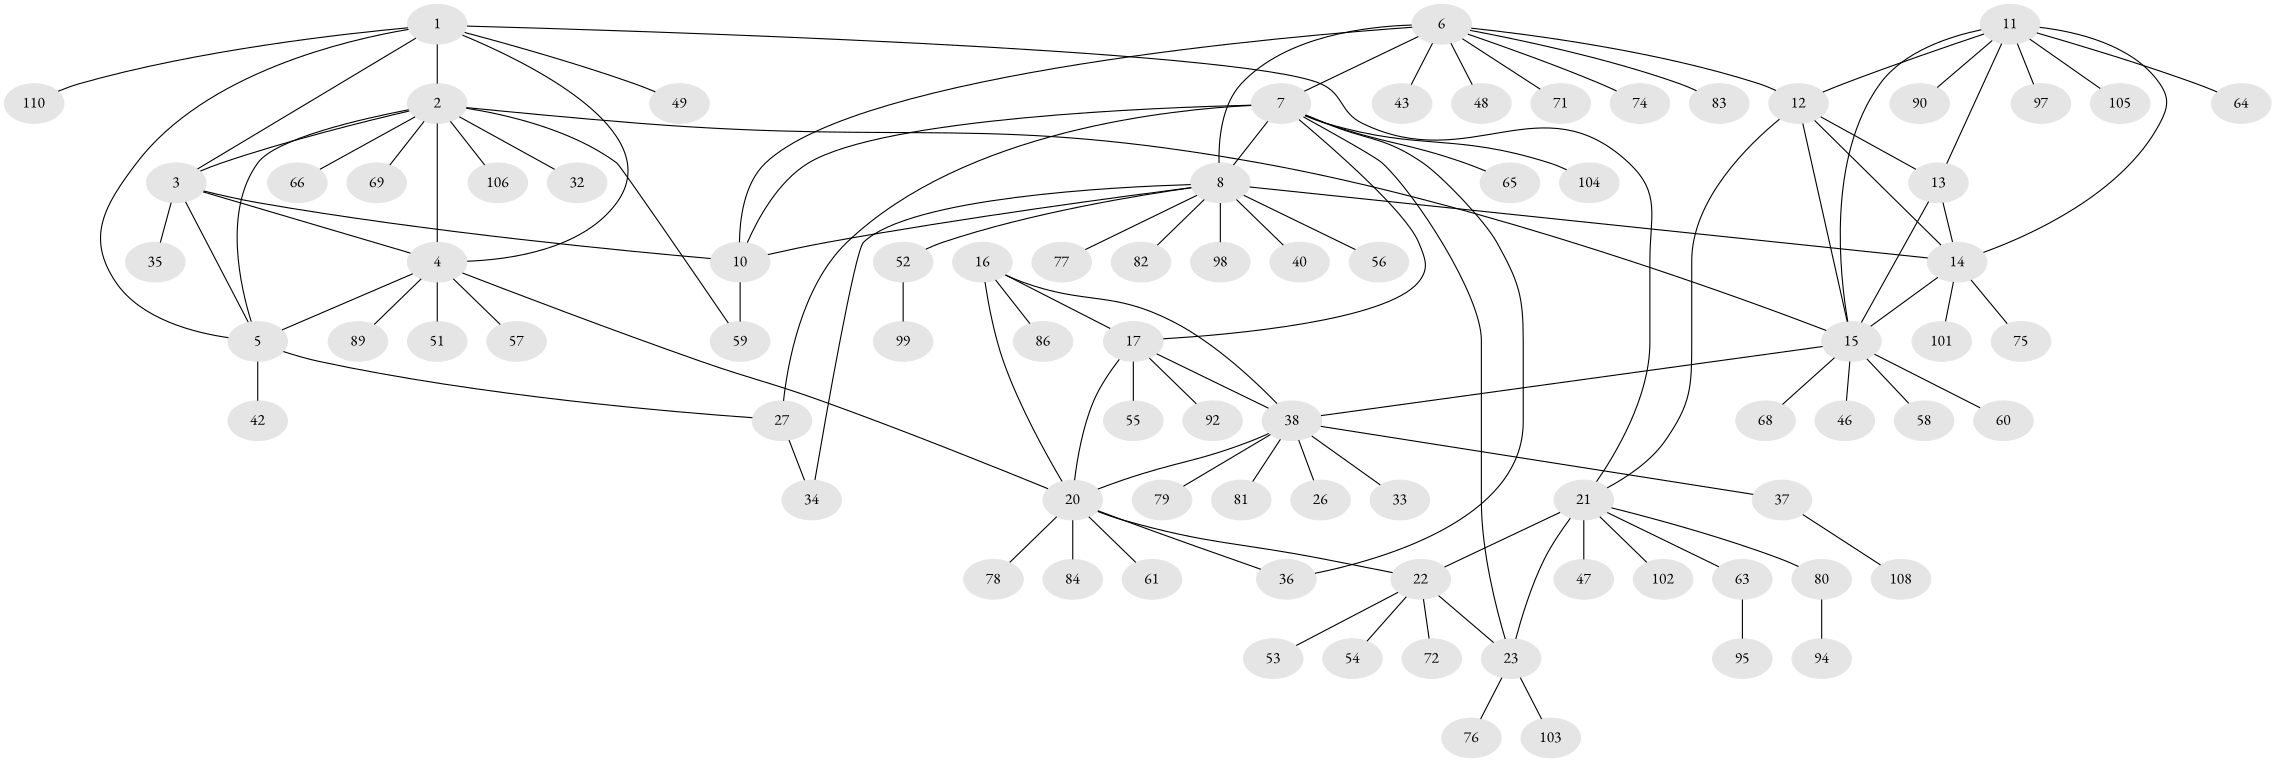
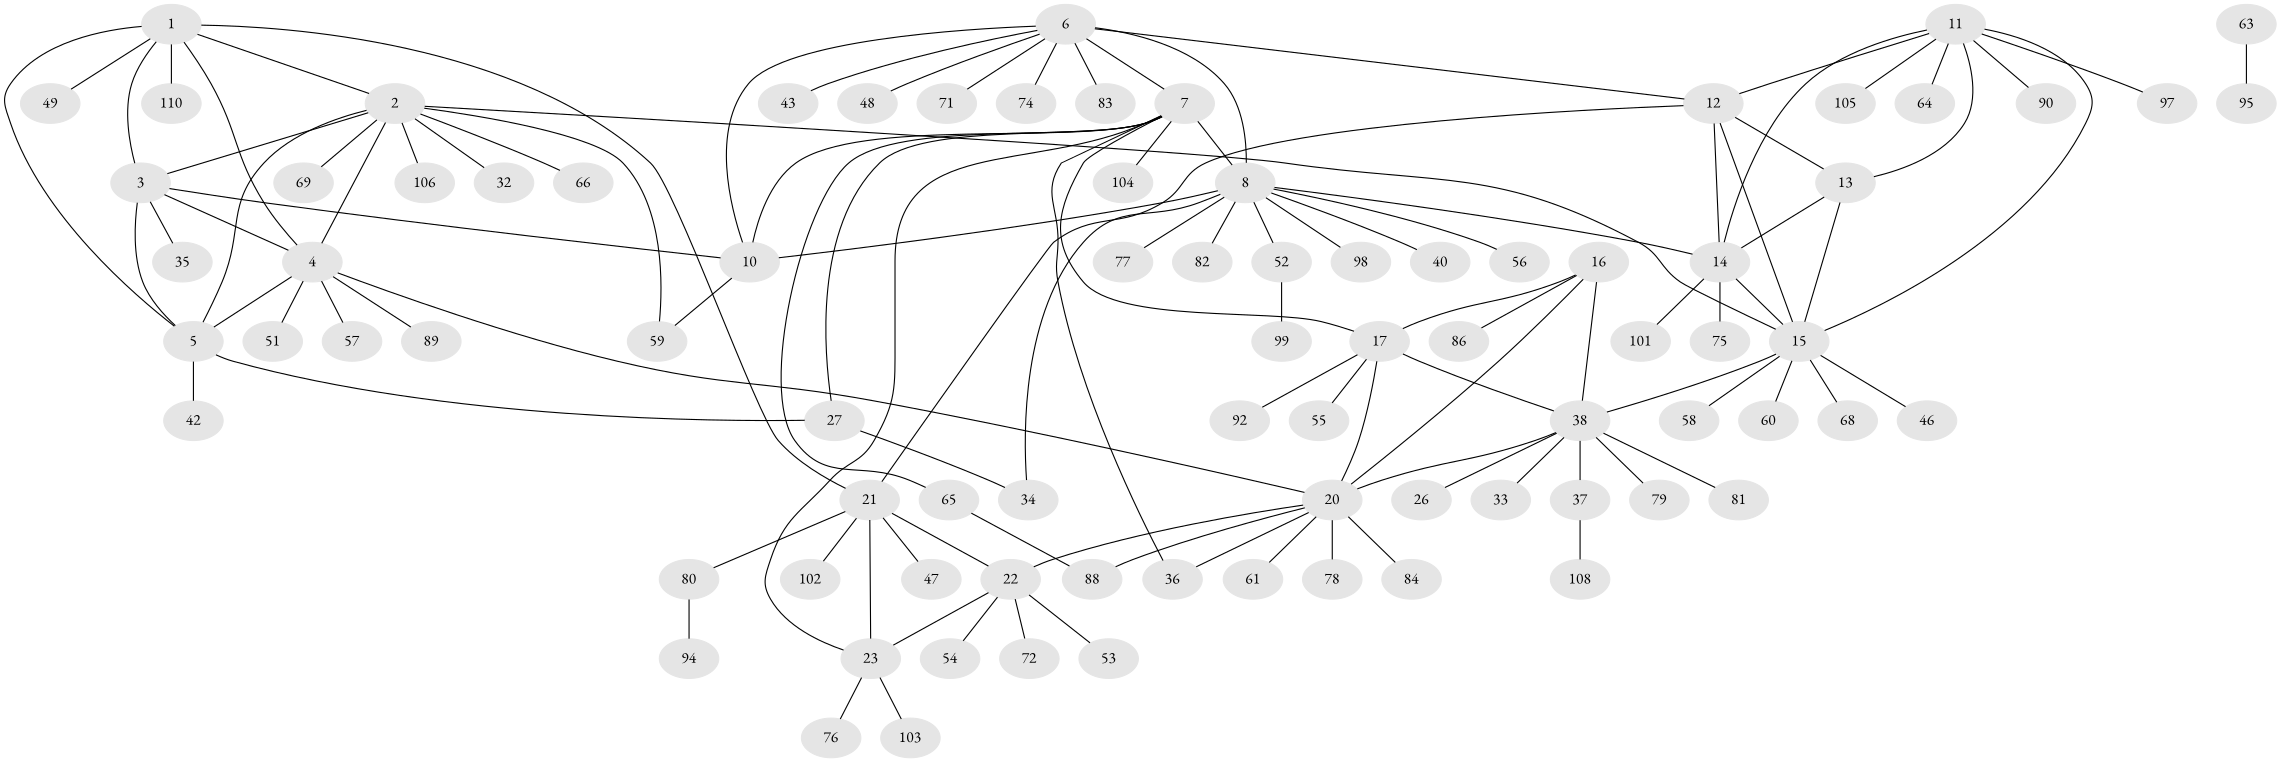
edge "21" -- "63": removed
node "88": added
